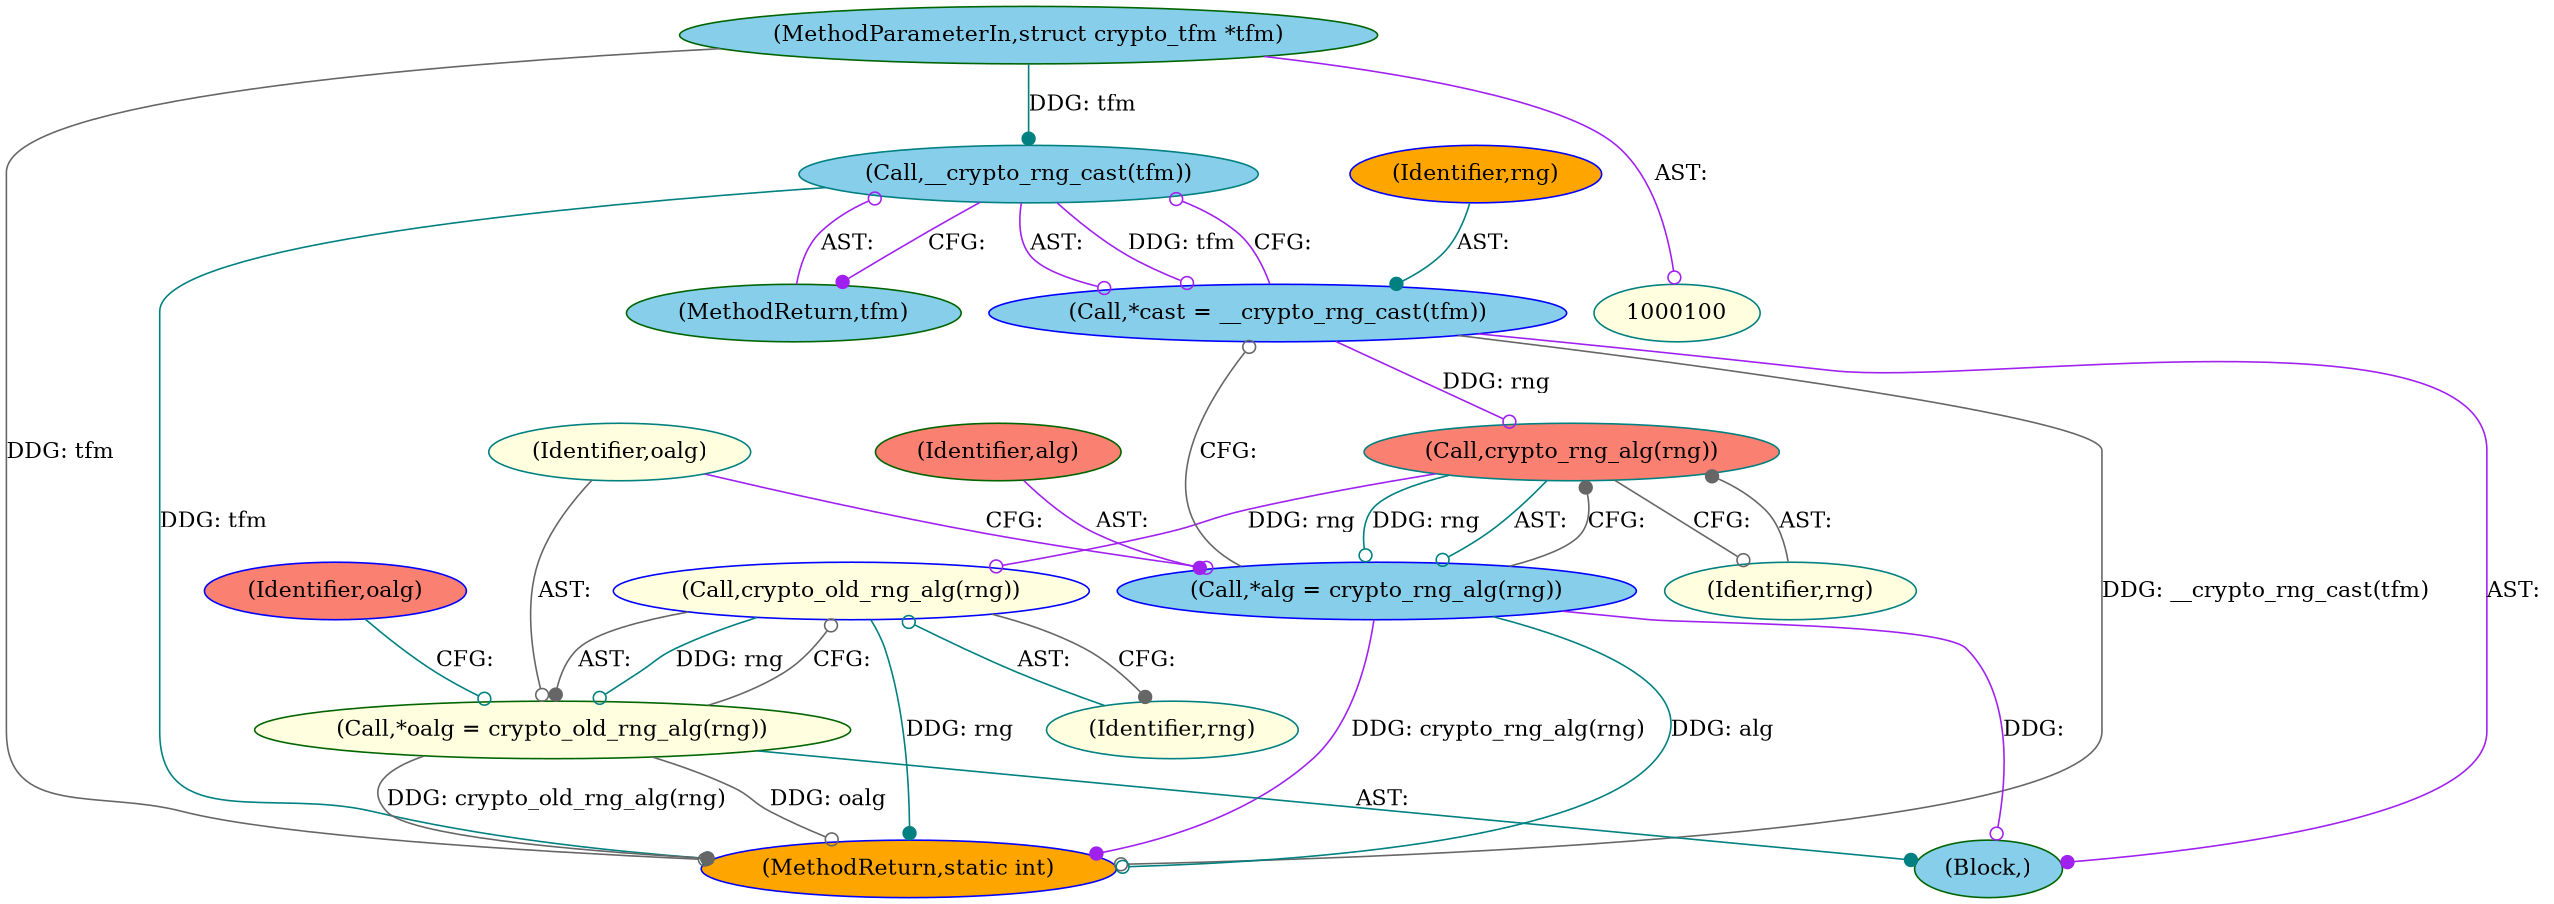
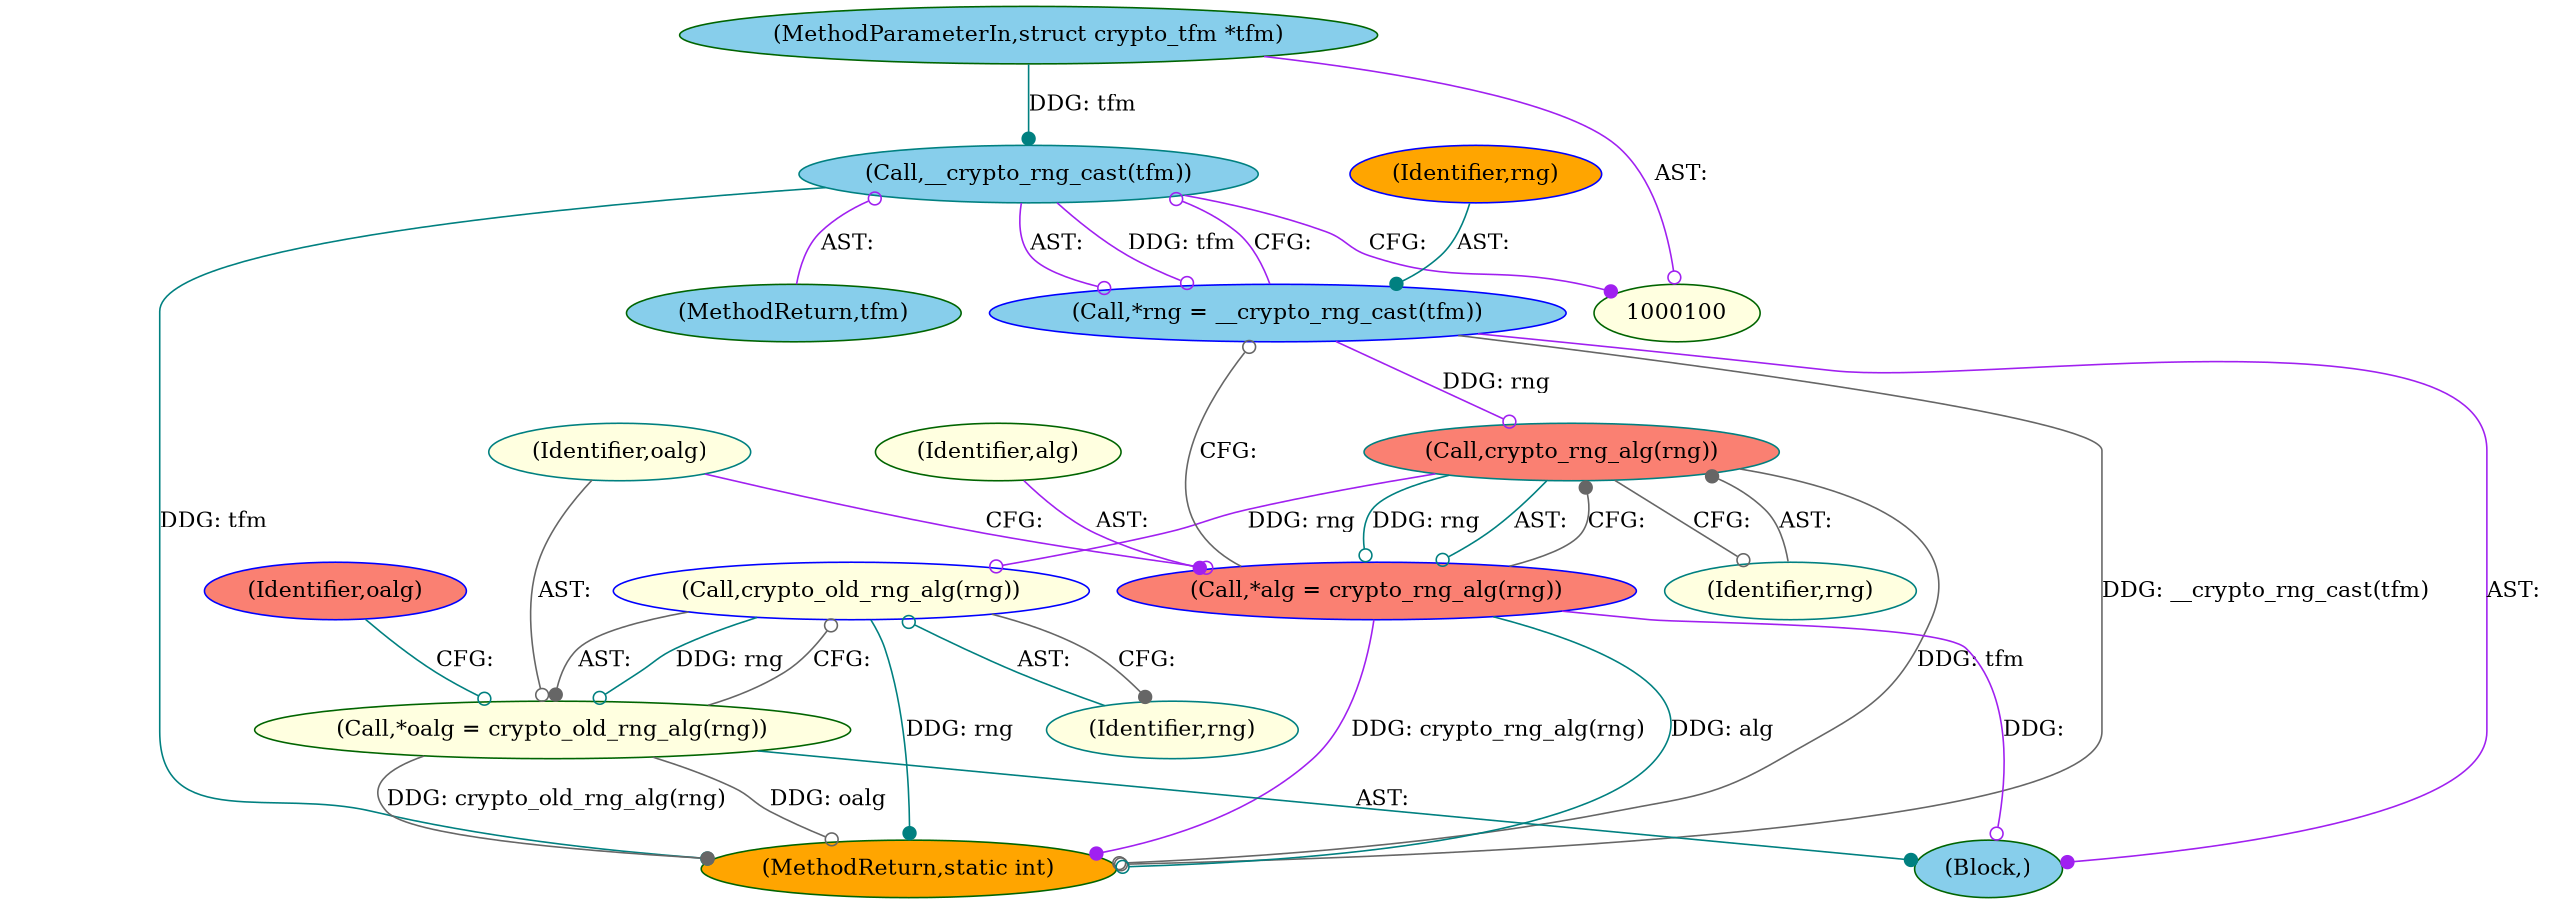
edge "(Call,__crypto_rng_cast(tfm))" -> "(MethodReturn,tfm)": now "(Call,__crypto_rng_cast(tfm))" -> "1000100"
node "(Call,*cast = __crypto_rng_cast(tfm))": label "(Call,*cast = __crypto_rng_cast(tfm))" -> "(Call,*rng = __crypto_rng_cast(tfm))"
node "1000100": color teal -> darkgreen
edge "(MethodParameterIn,struct crypto_tfm *tfm)" -> "(MethodReturn,static int)": now "(Call,crypto_rng_alg(rng))" -> "(MethodReturn,static int)"
node "(Identifier,alg)": fillcolor salmon -> lightyellow
node "(Call,*alg = crypto_rng_alg(rng))": fillcolor skyblue -> salmon
node "(MethodReturn,static int)": color blue -> darkgreen
